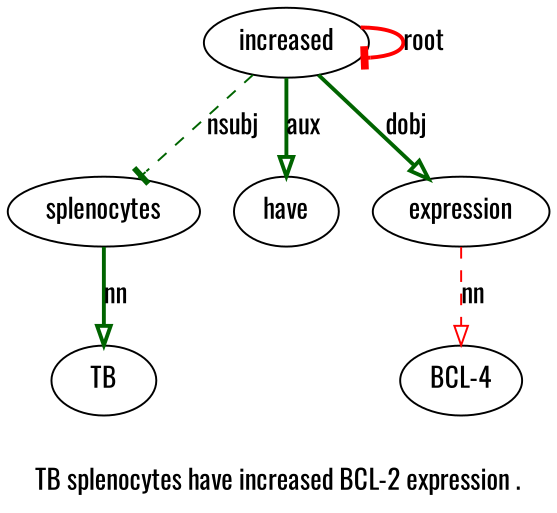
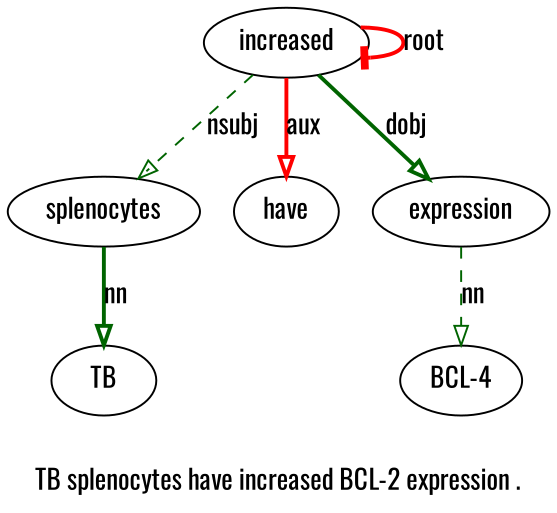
edge "increased" -> "have": color darkgreen -> red
edge "increased" -> "splenocytes": arrowhead tee -> onormal
edge "expression" -> "BCL-4": color red -> darkgreen
